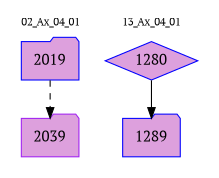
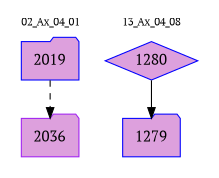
cluster "13_Ax_04_01": label "13_Ax_04_01" -> "13_Ax_04_08"
node "2039": label "2039" -> "2036"
node "1289": label "1289" -> "1279"
